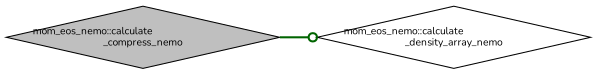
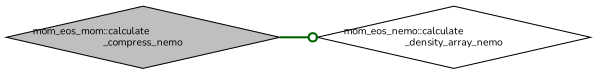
node "mom_eos_nemo::calculate _compress_nemo": label "mom_eos_nemo::calculate _compress_nemo" -> "mom_eos_mom::calculate _compress_nemo"
